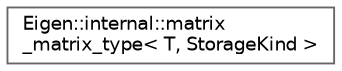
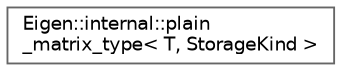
node "Eigen::internal::matrix _matrix_type< T, StorageKind >": label "Eigen::internal::matrix _matrix_type< T, StorageKind >" -> "Eigen::internal::plain _matrix_type< T, StorageKind >"
